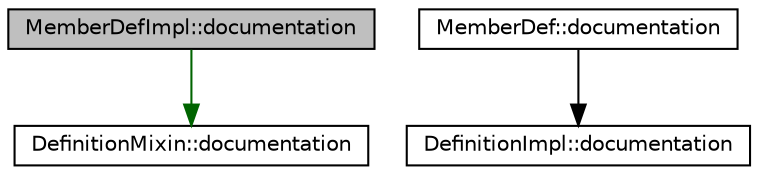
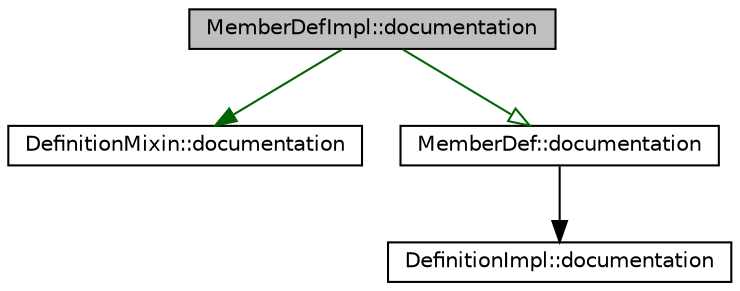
edge "MemberDefImpl::documentation" -> "MemberDef::documentation": added
